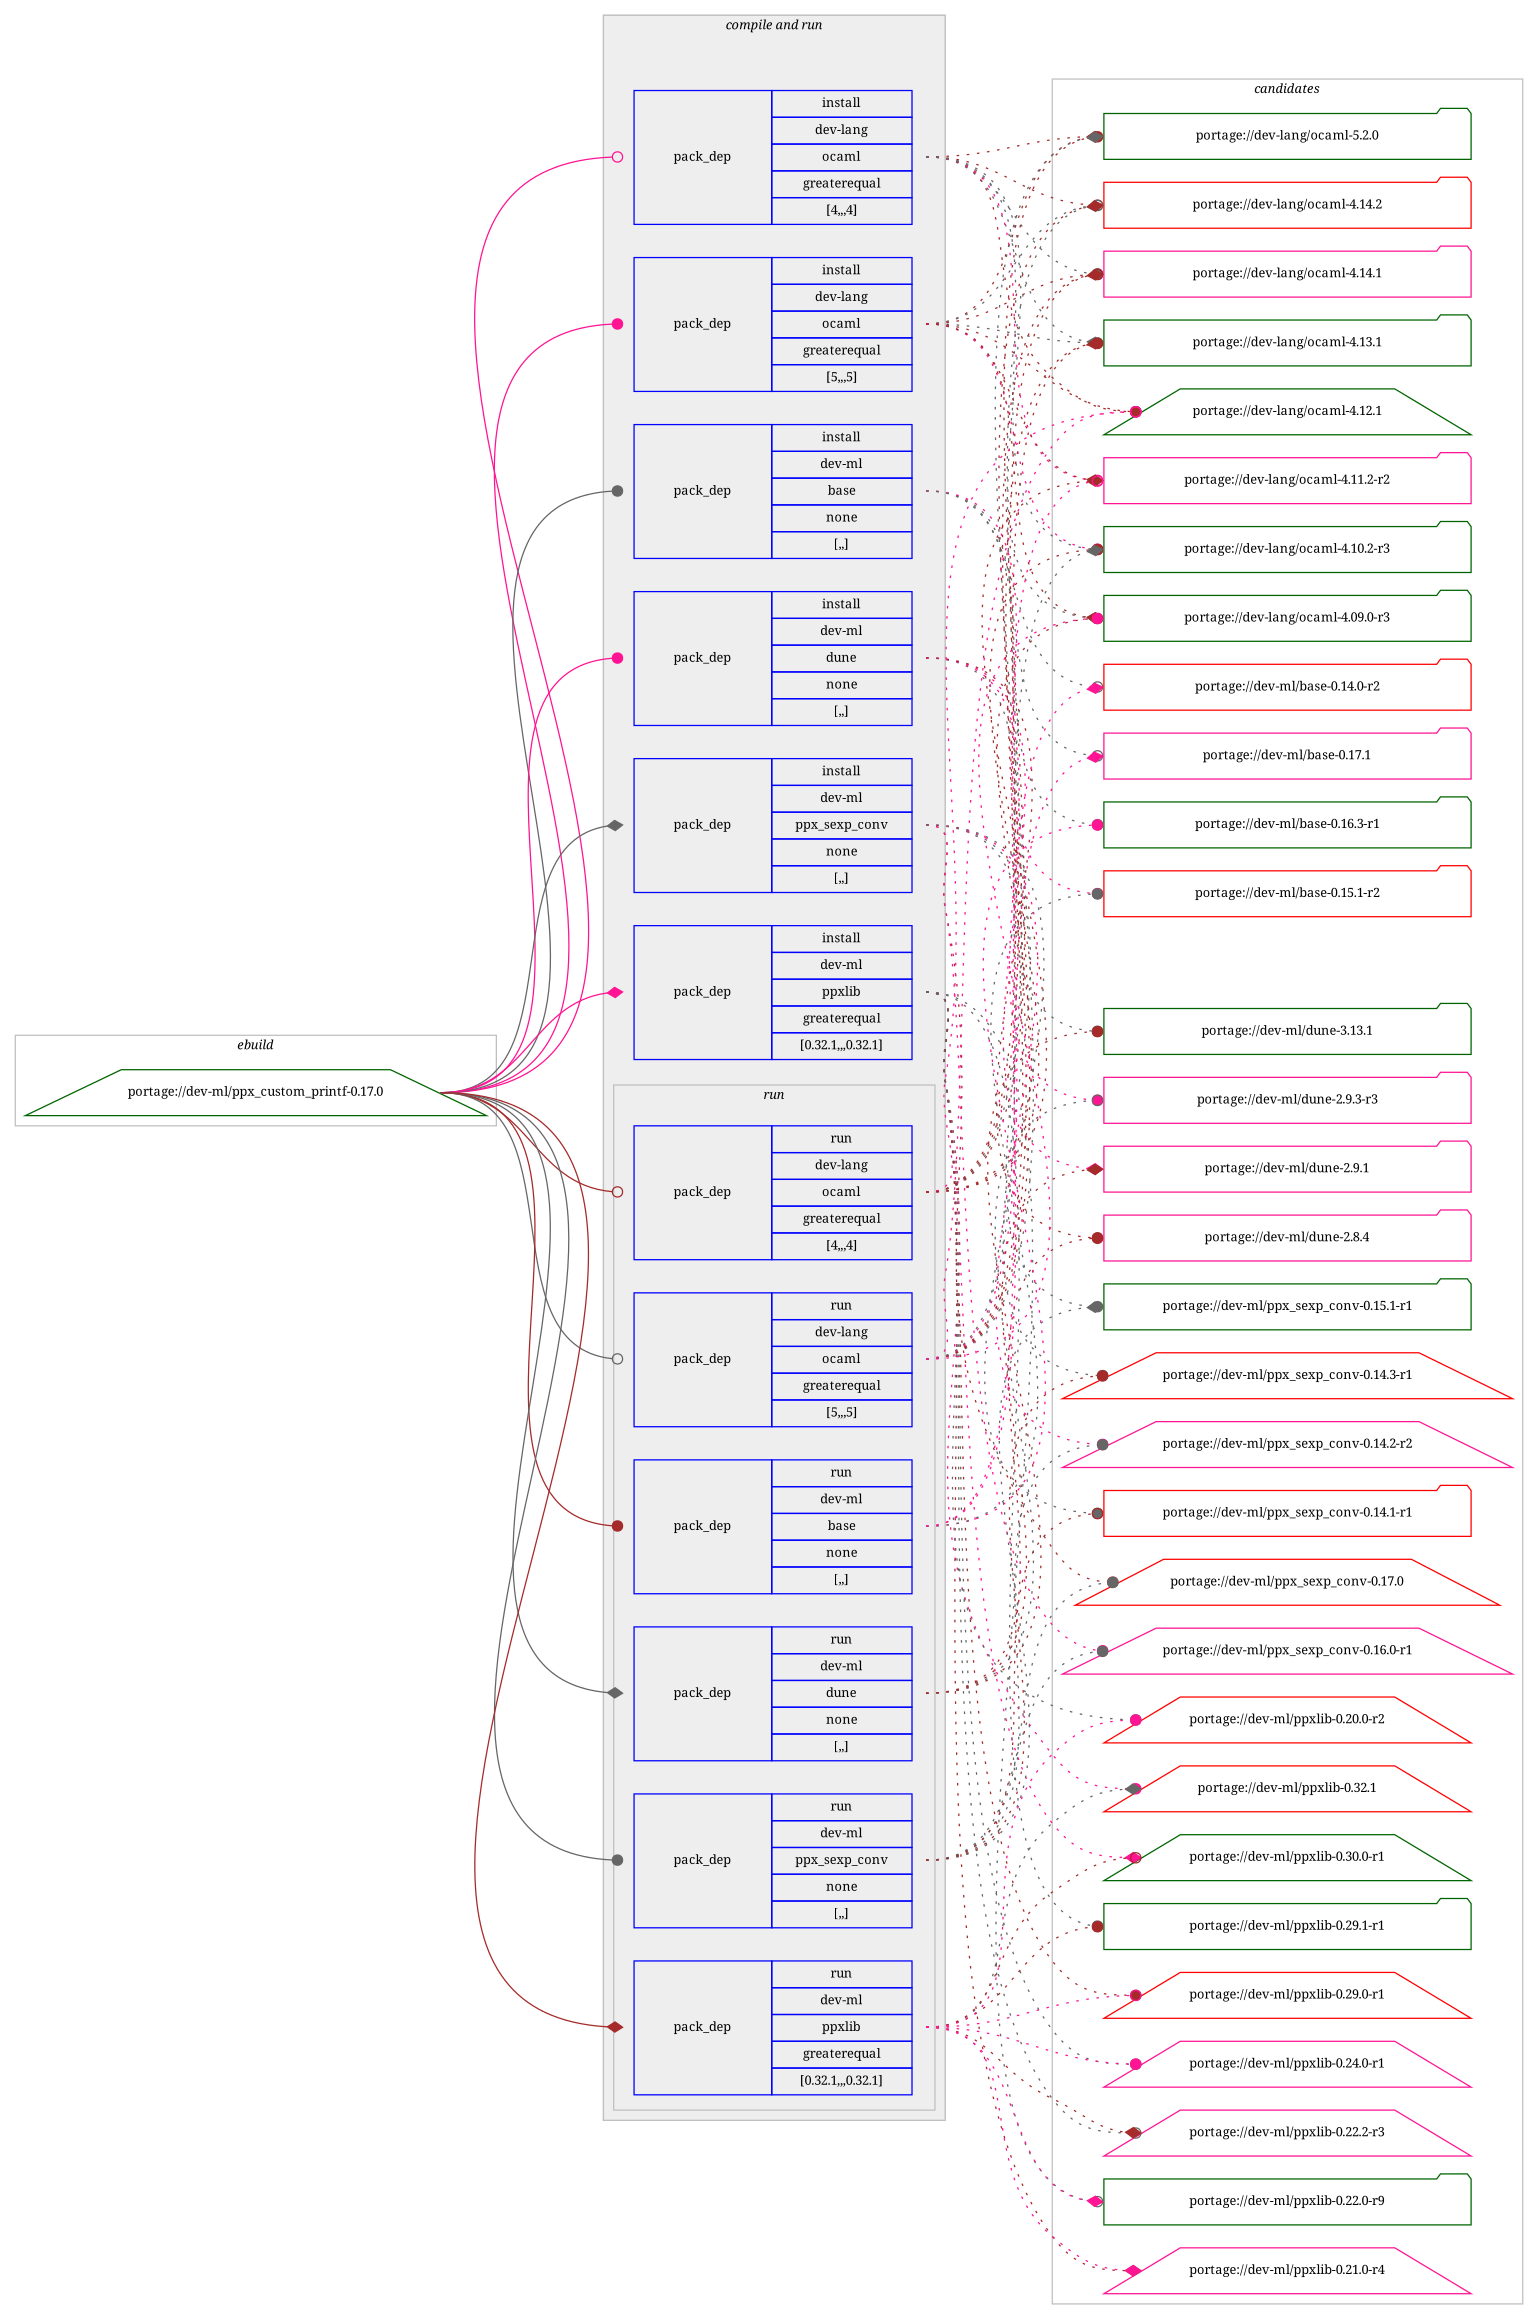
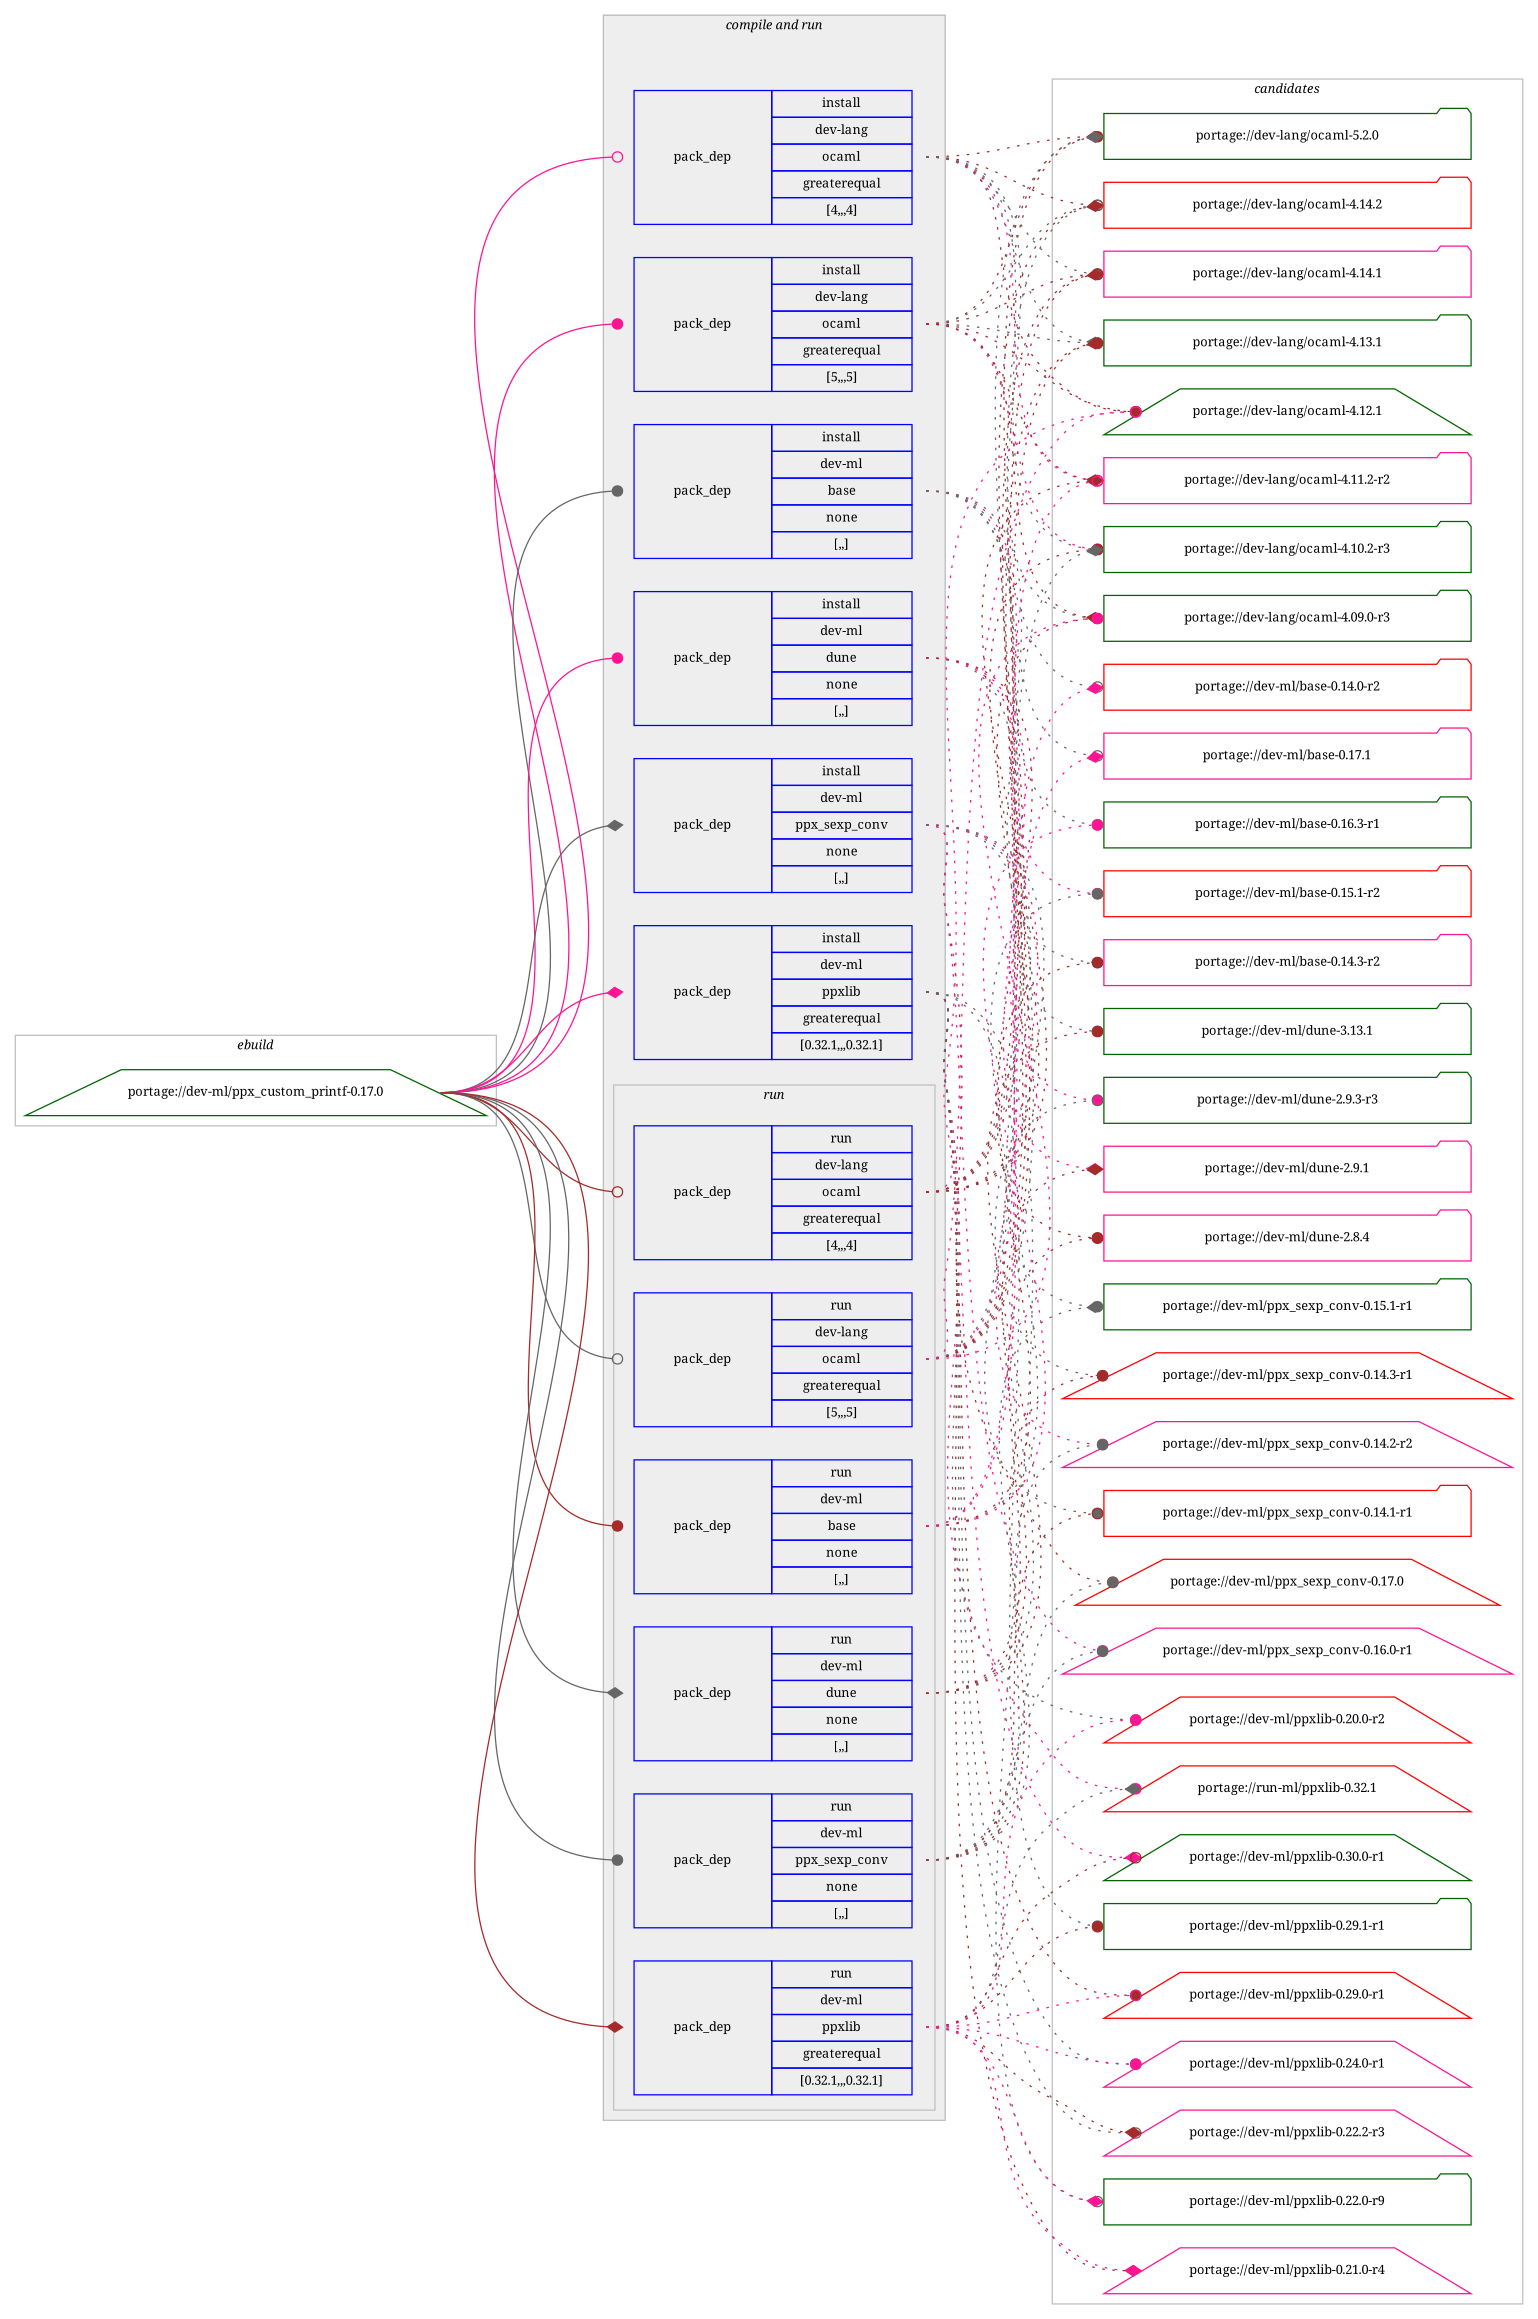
node "portage://dev-ml/base-0.14.3-r2": added
node "portage://dev-ml/dune-2.9.3-r3": color deeppink -> darkgreen
node "portage://dev-ml/ppxlib-0.32.1": label "portage://dev-ml/ppxlib-0.32.1" -> "portage://run-ml/ppxlib-0.32.1"
